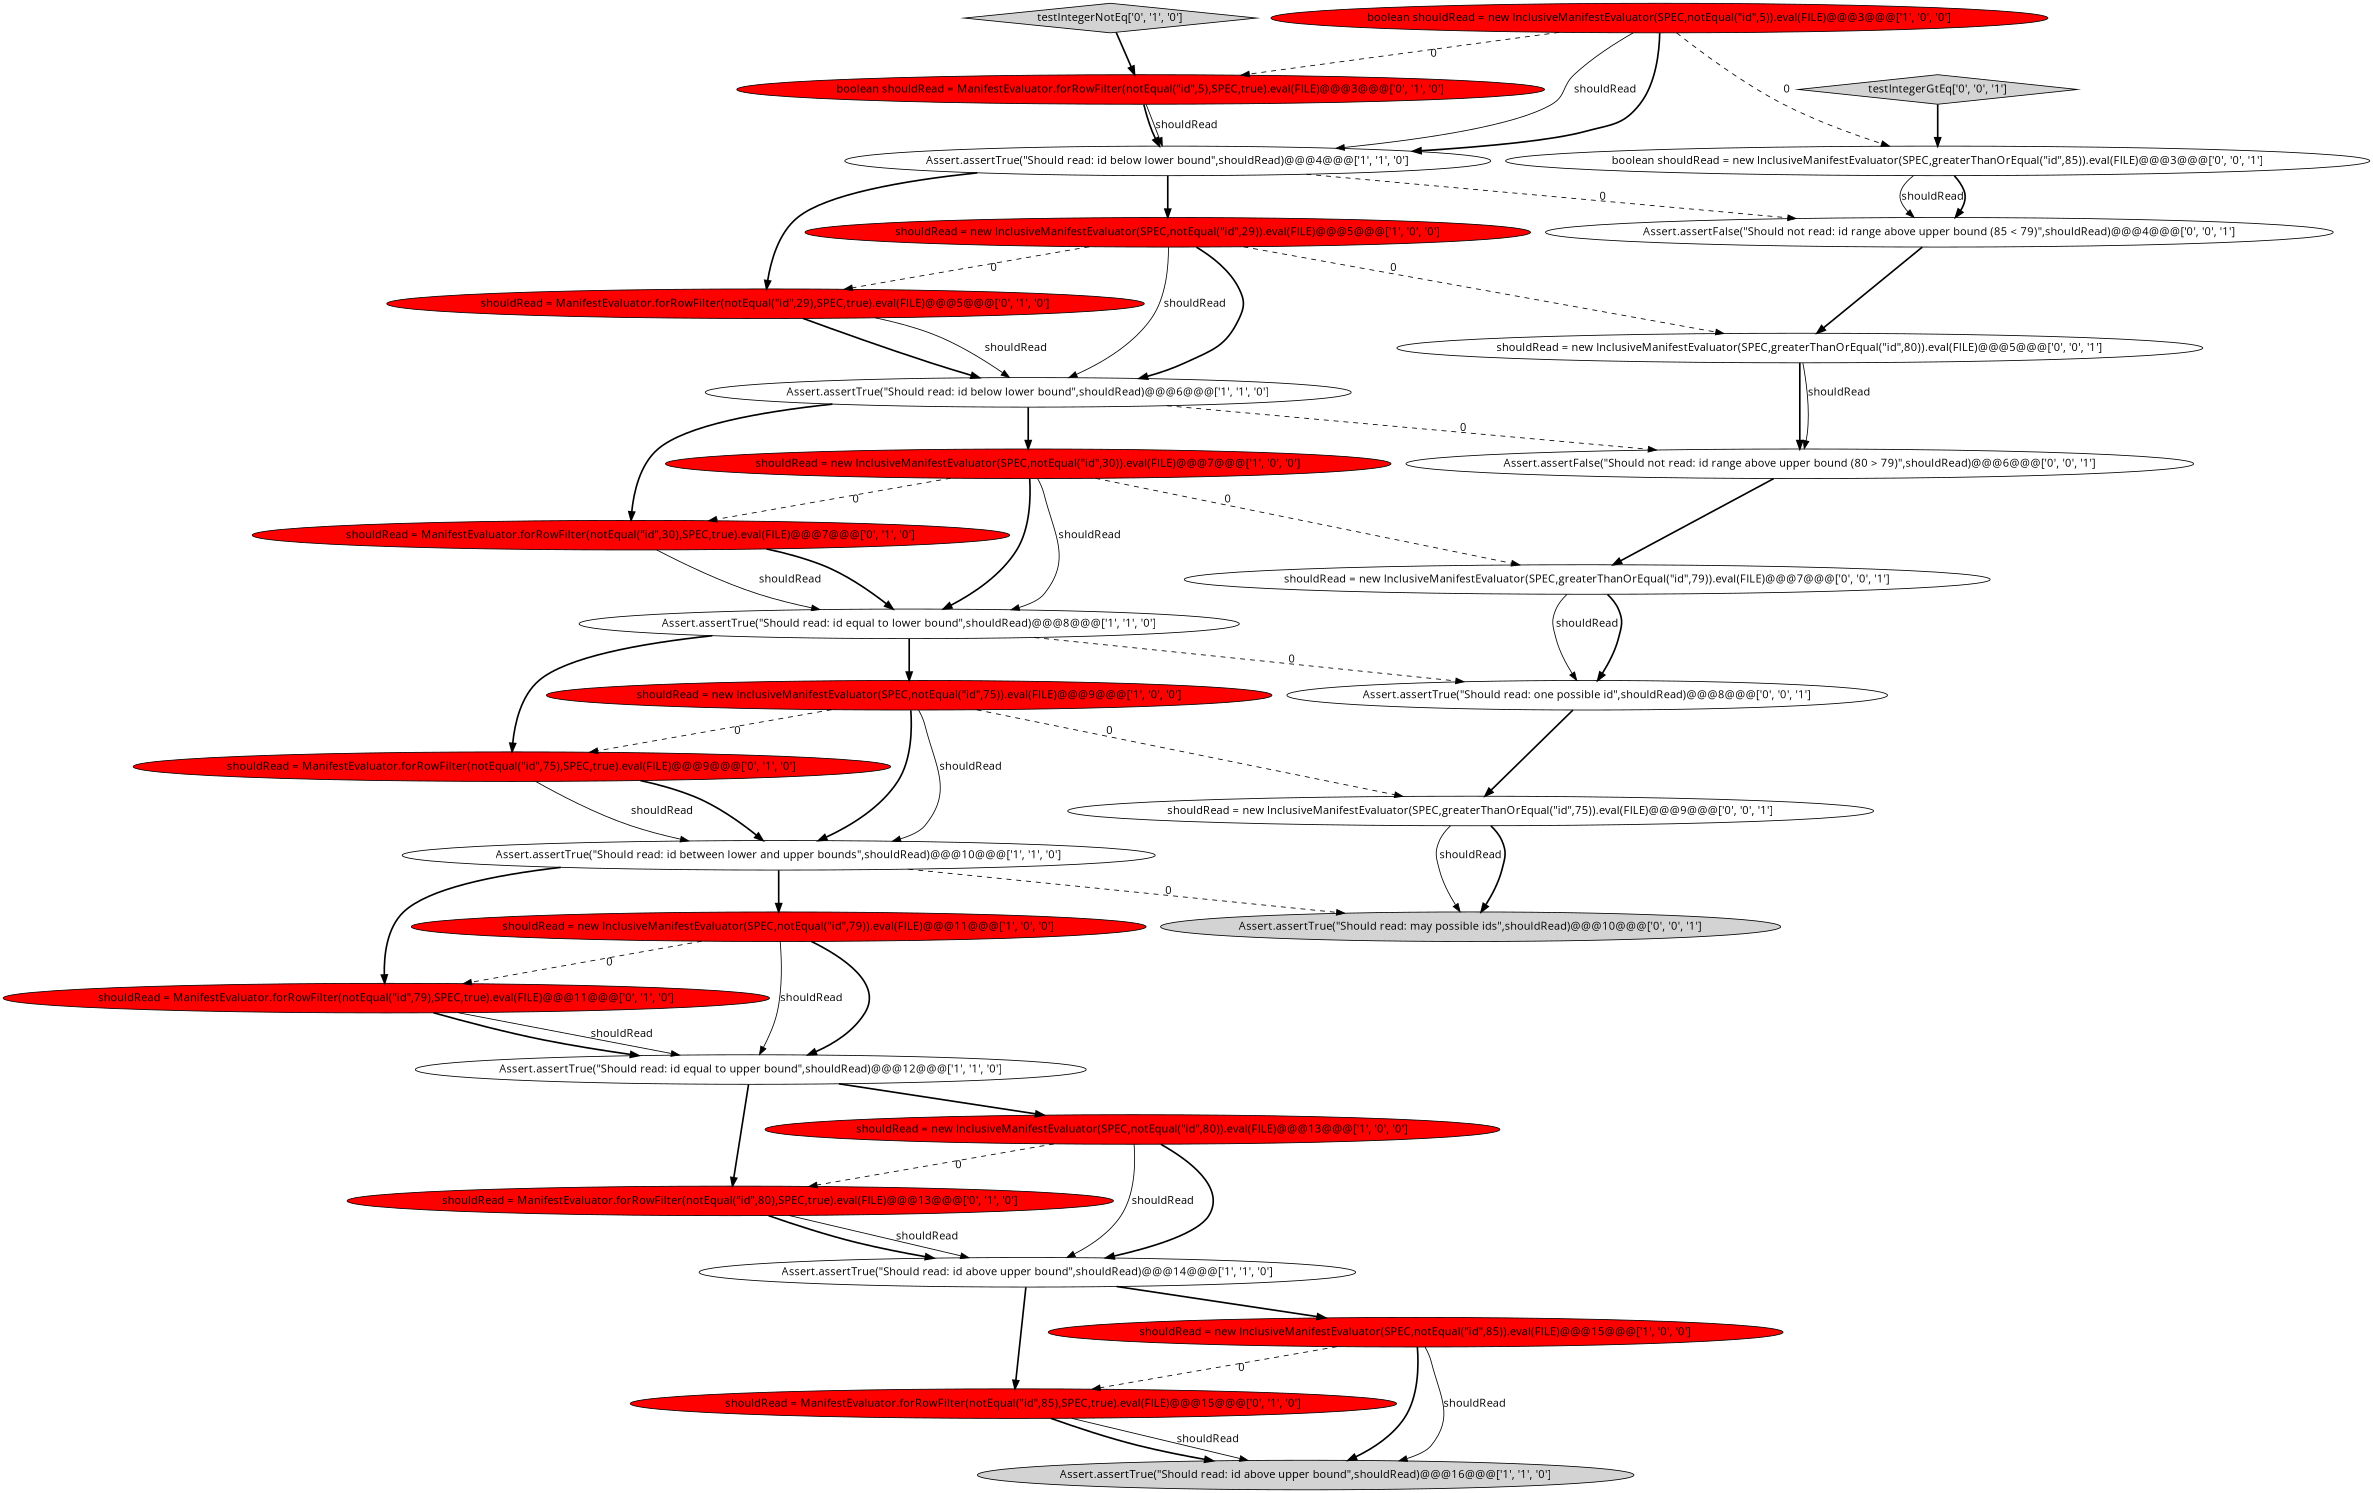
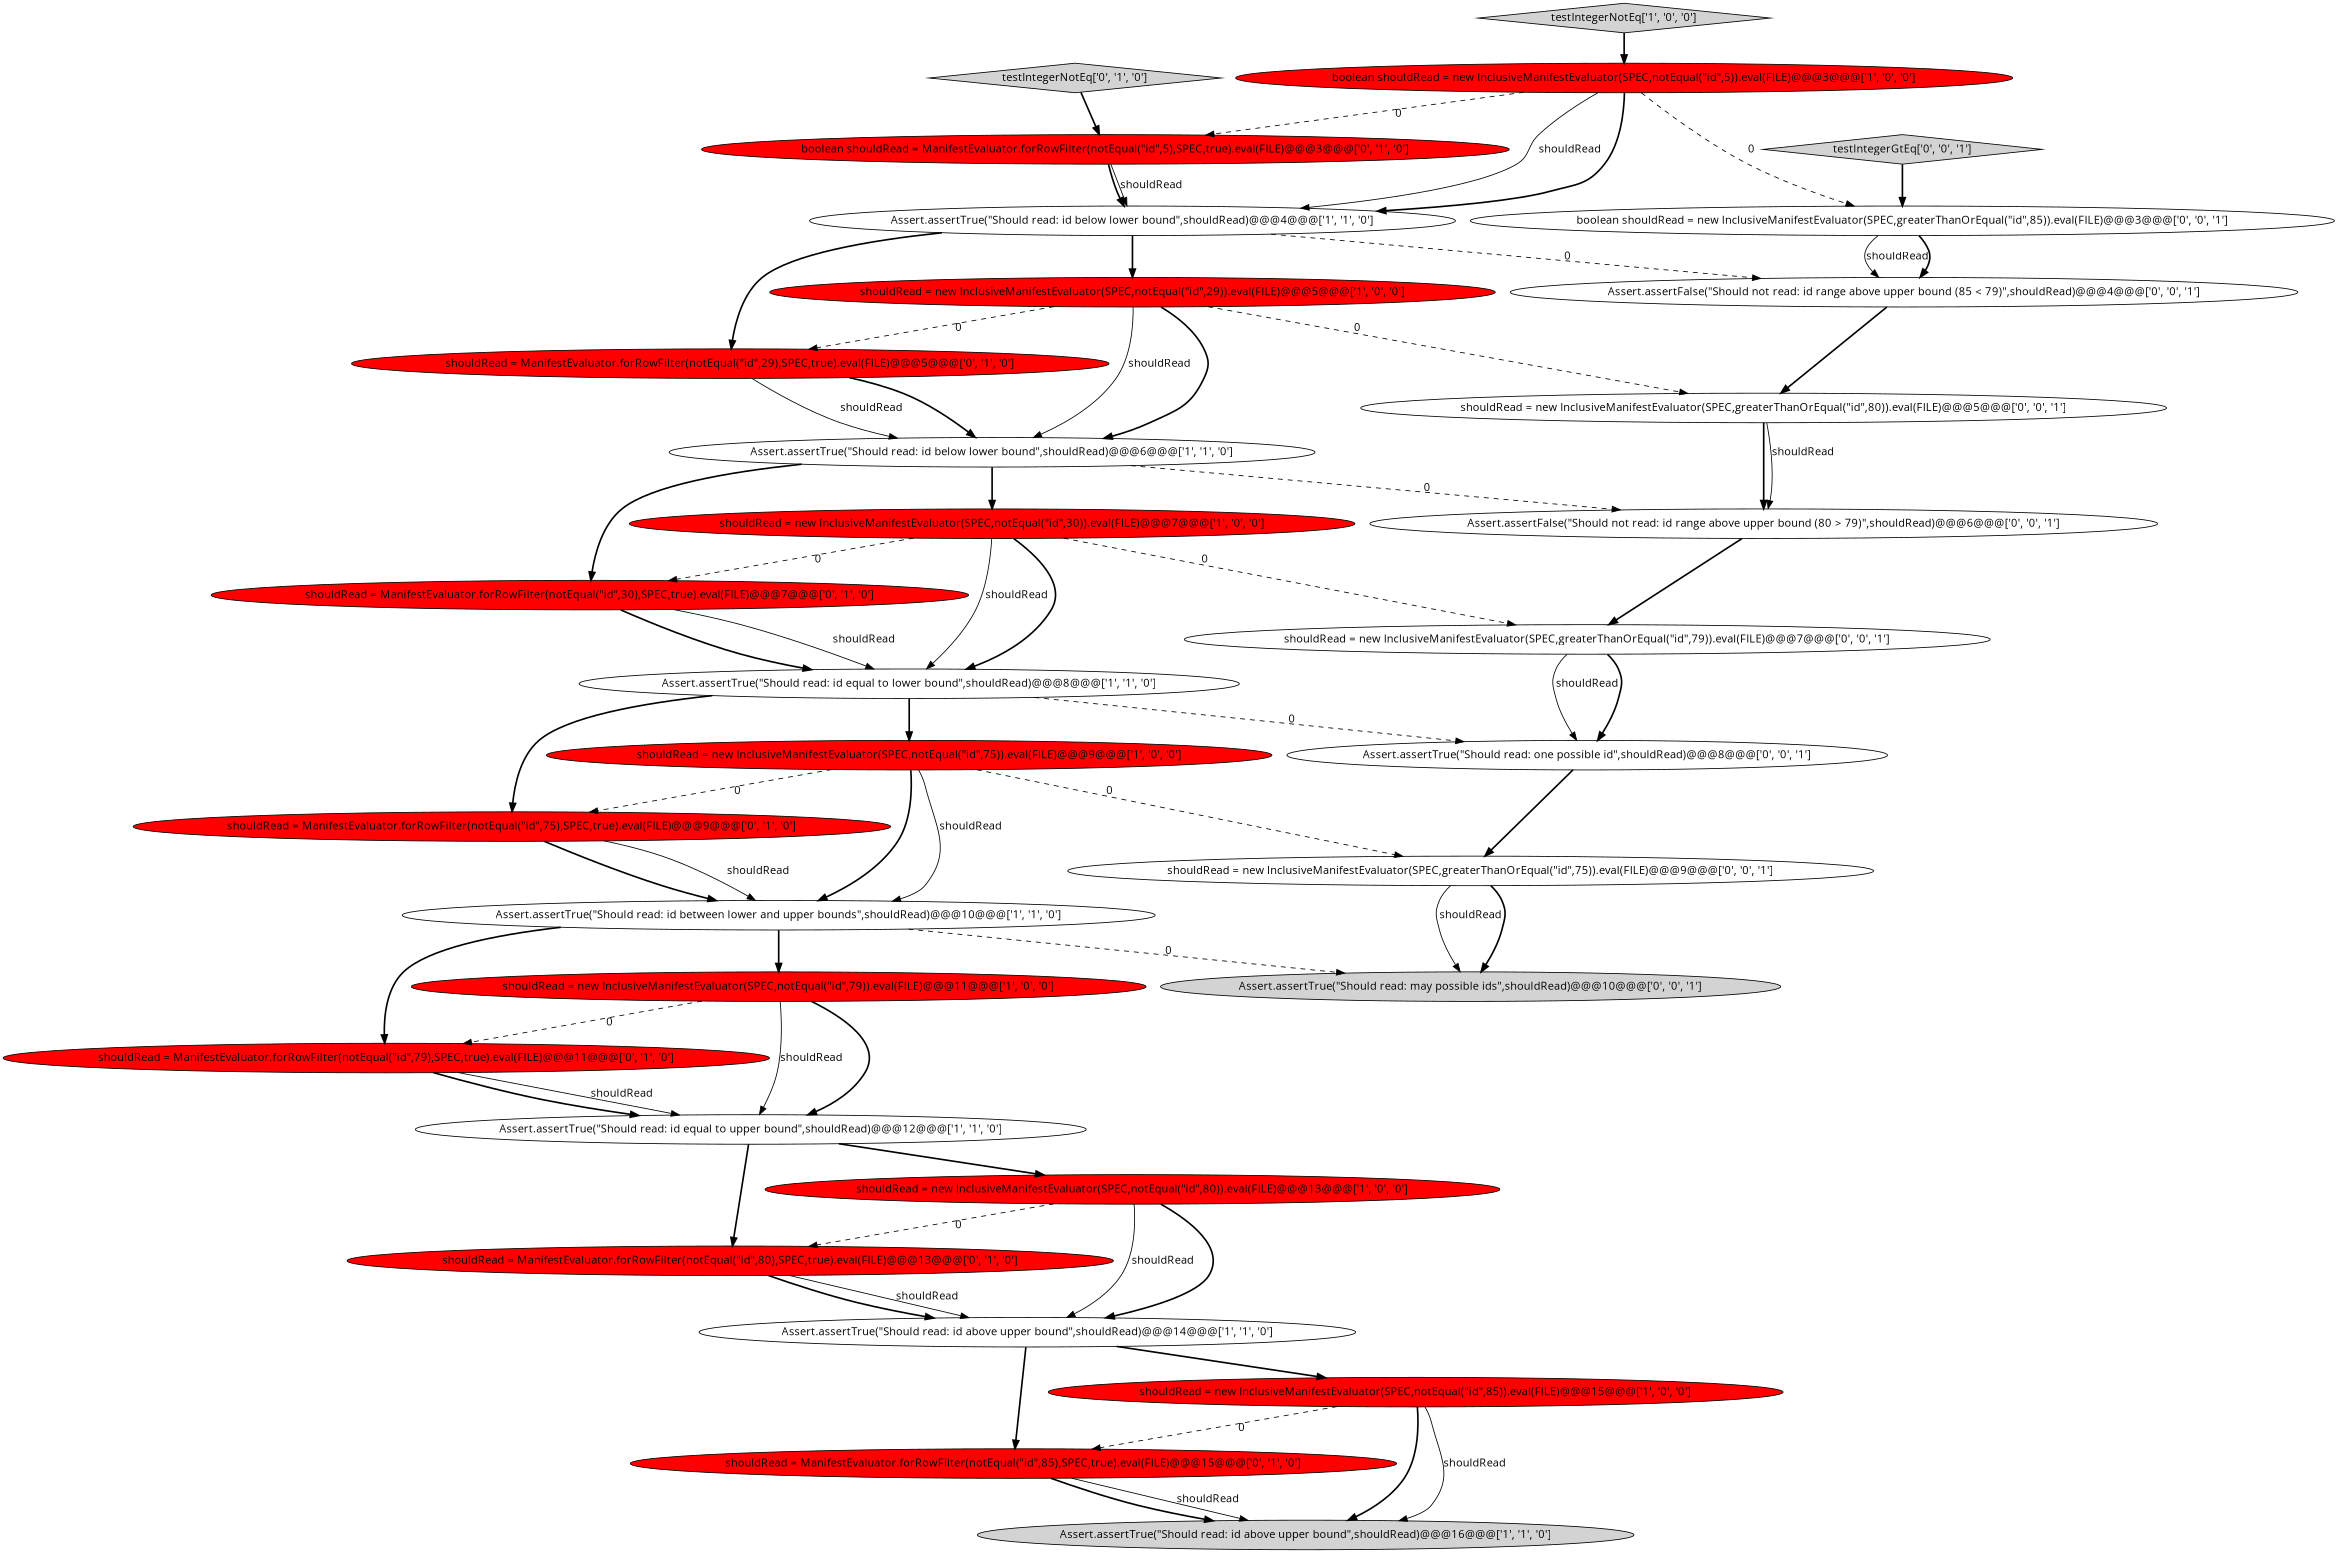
node "testIntegerNotEq['1', '0', '0']": added
